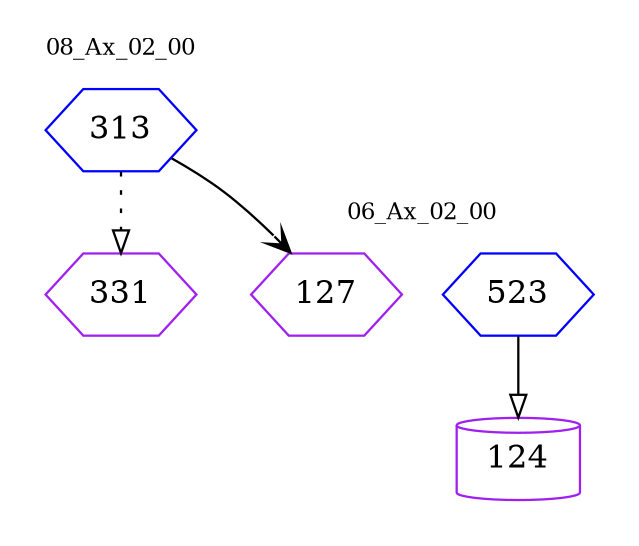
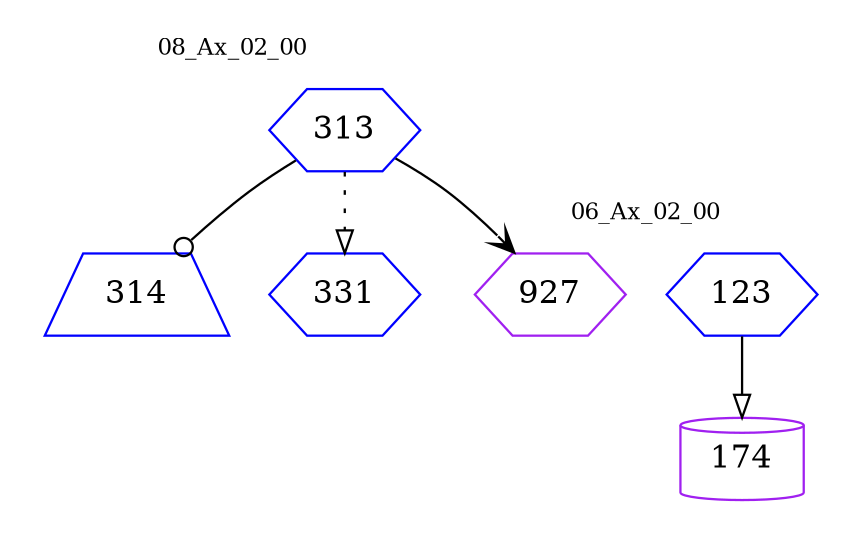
node "331": color purple -> blue
node "314": added
node "127": label "127" -> "927"
node "523": label "523" -> "123"
node "124": label "124" -> "174"
